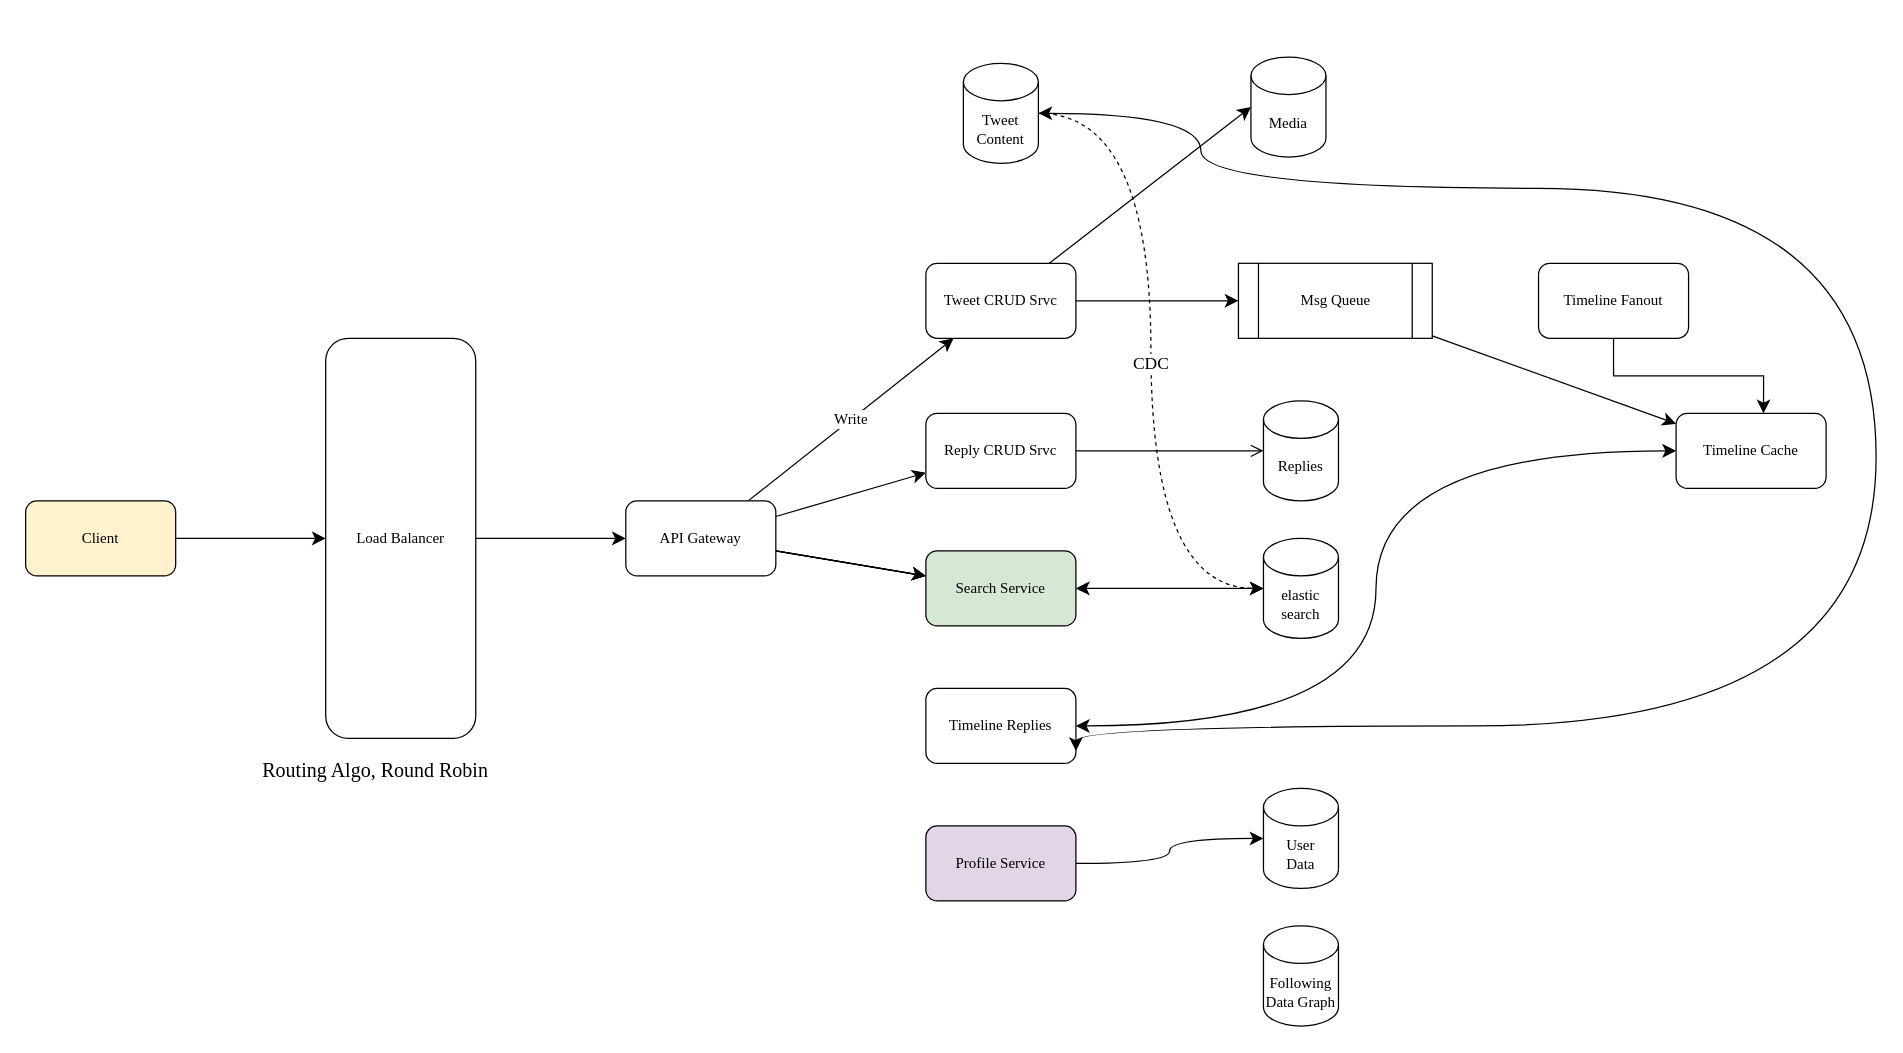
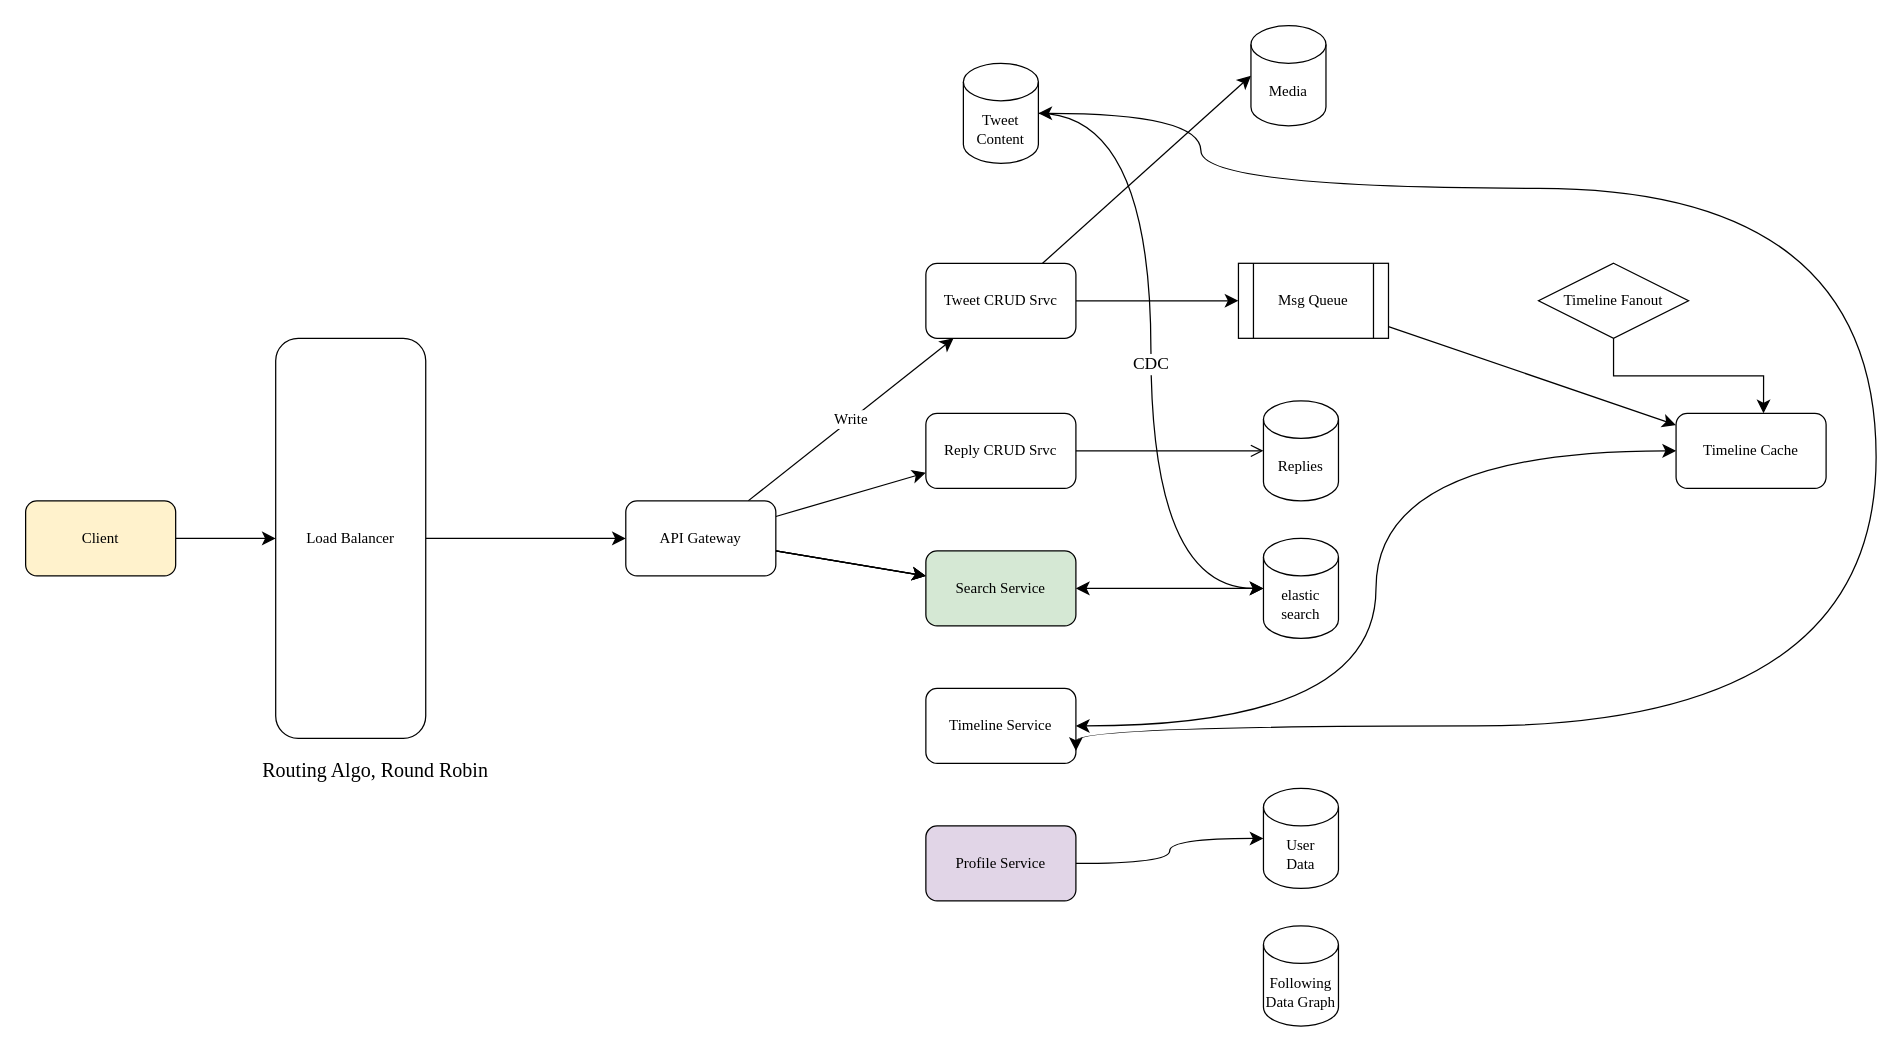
node "Media": moved (1288, 107) -> (1288, 76)
edge "Tweet Content" -> "elastic search": style dashed -> solid
node "Msg Queue": size 194x75 -> 150x75
node "Timeline Fanout": shape rounded rectangle -> diamond
node "Load Balancer": moved (401, 538) -> (351, 538)
edge "Search Service" -- "elastic search": arrowhead open -> classic
node "Timeline Replies": label "Timeline Replies" -> "Timeline Service"
